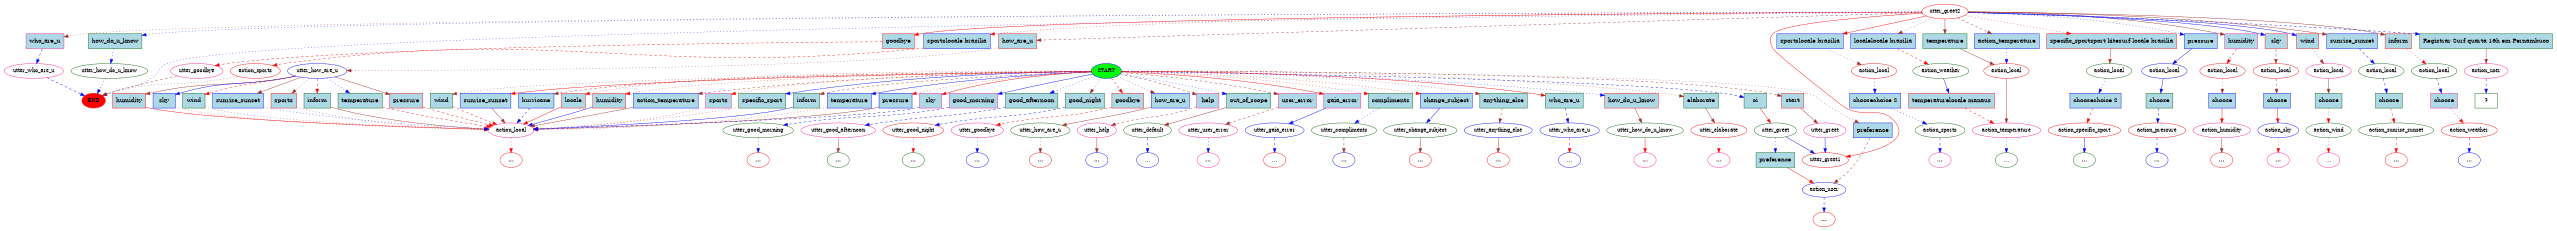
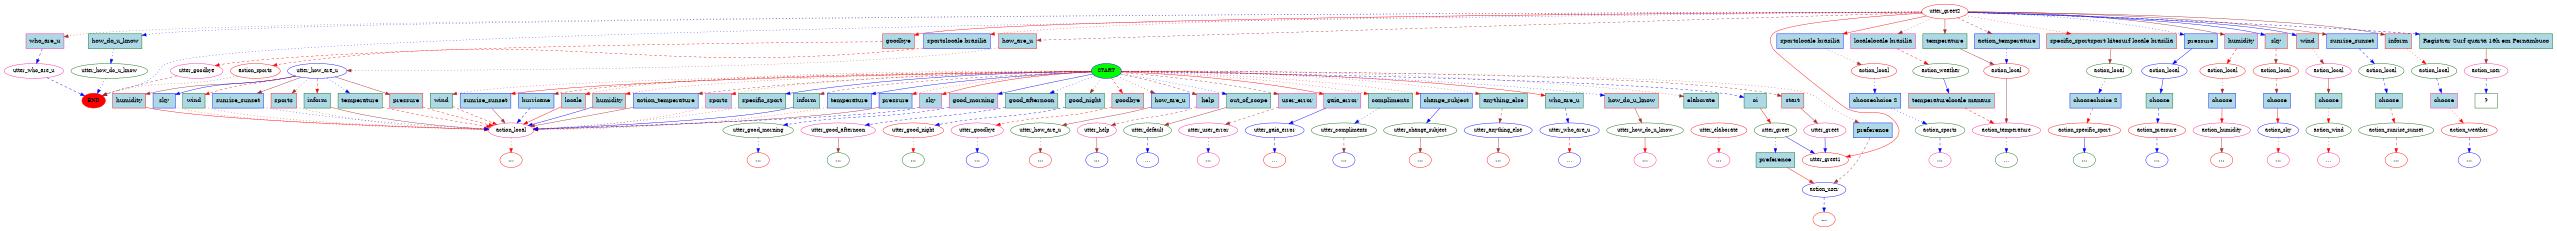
node "localelocale brasilia": color blue -> deeppink
edge "elaborate" -> "utter_elaborate": removed
